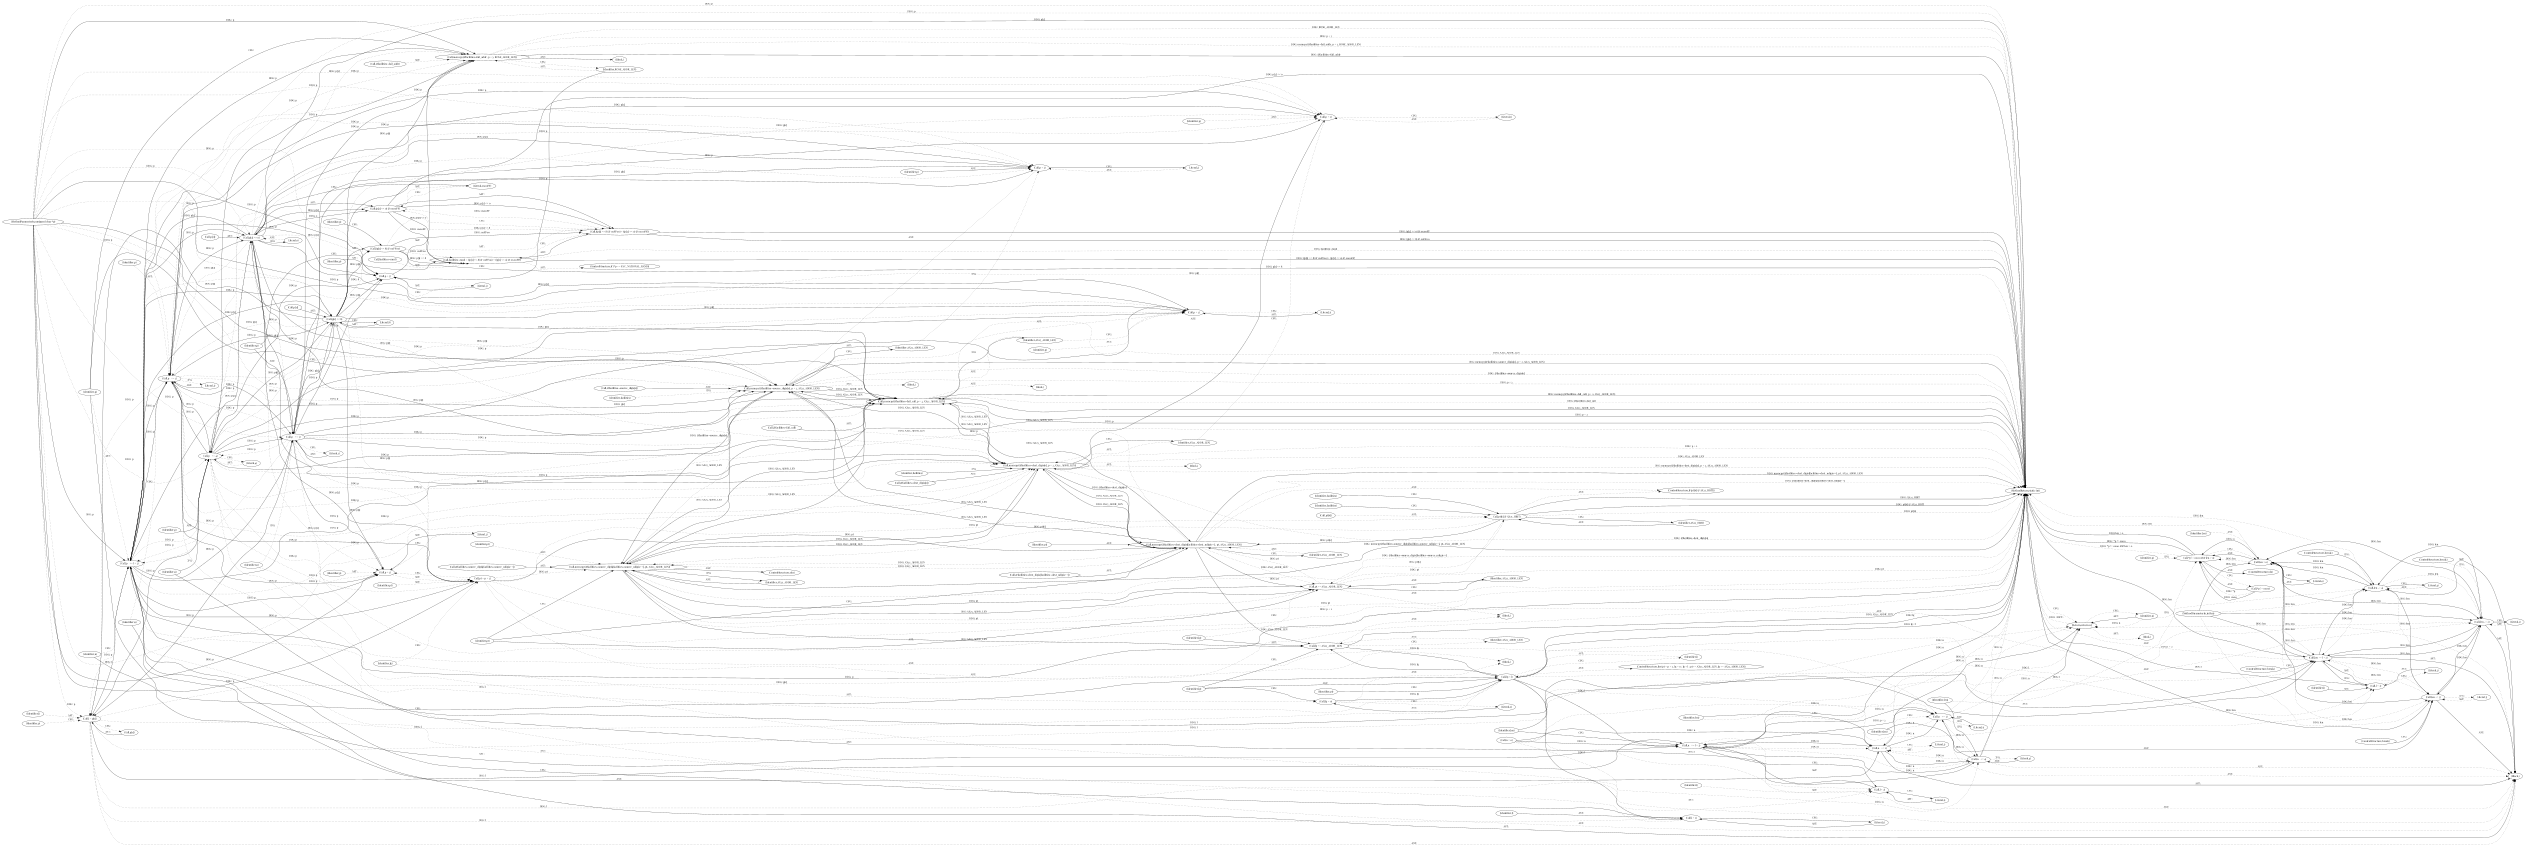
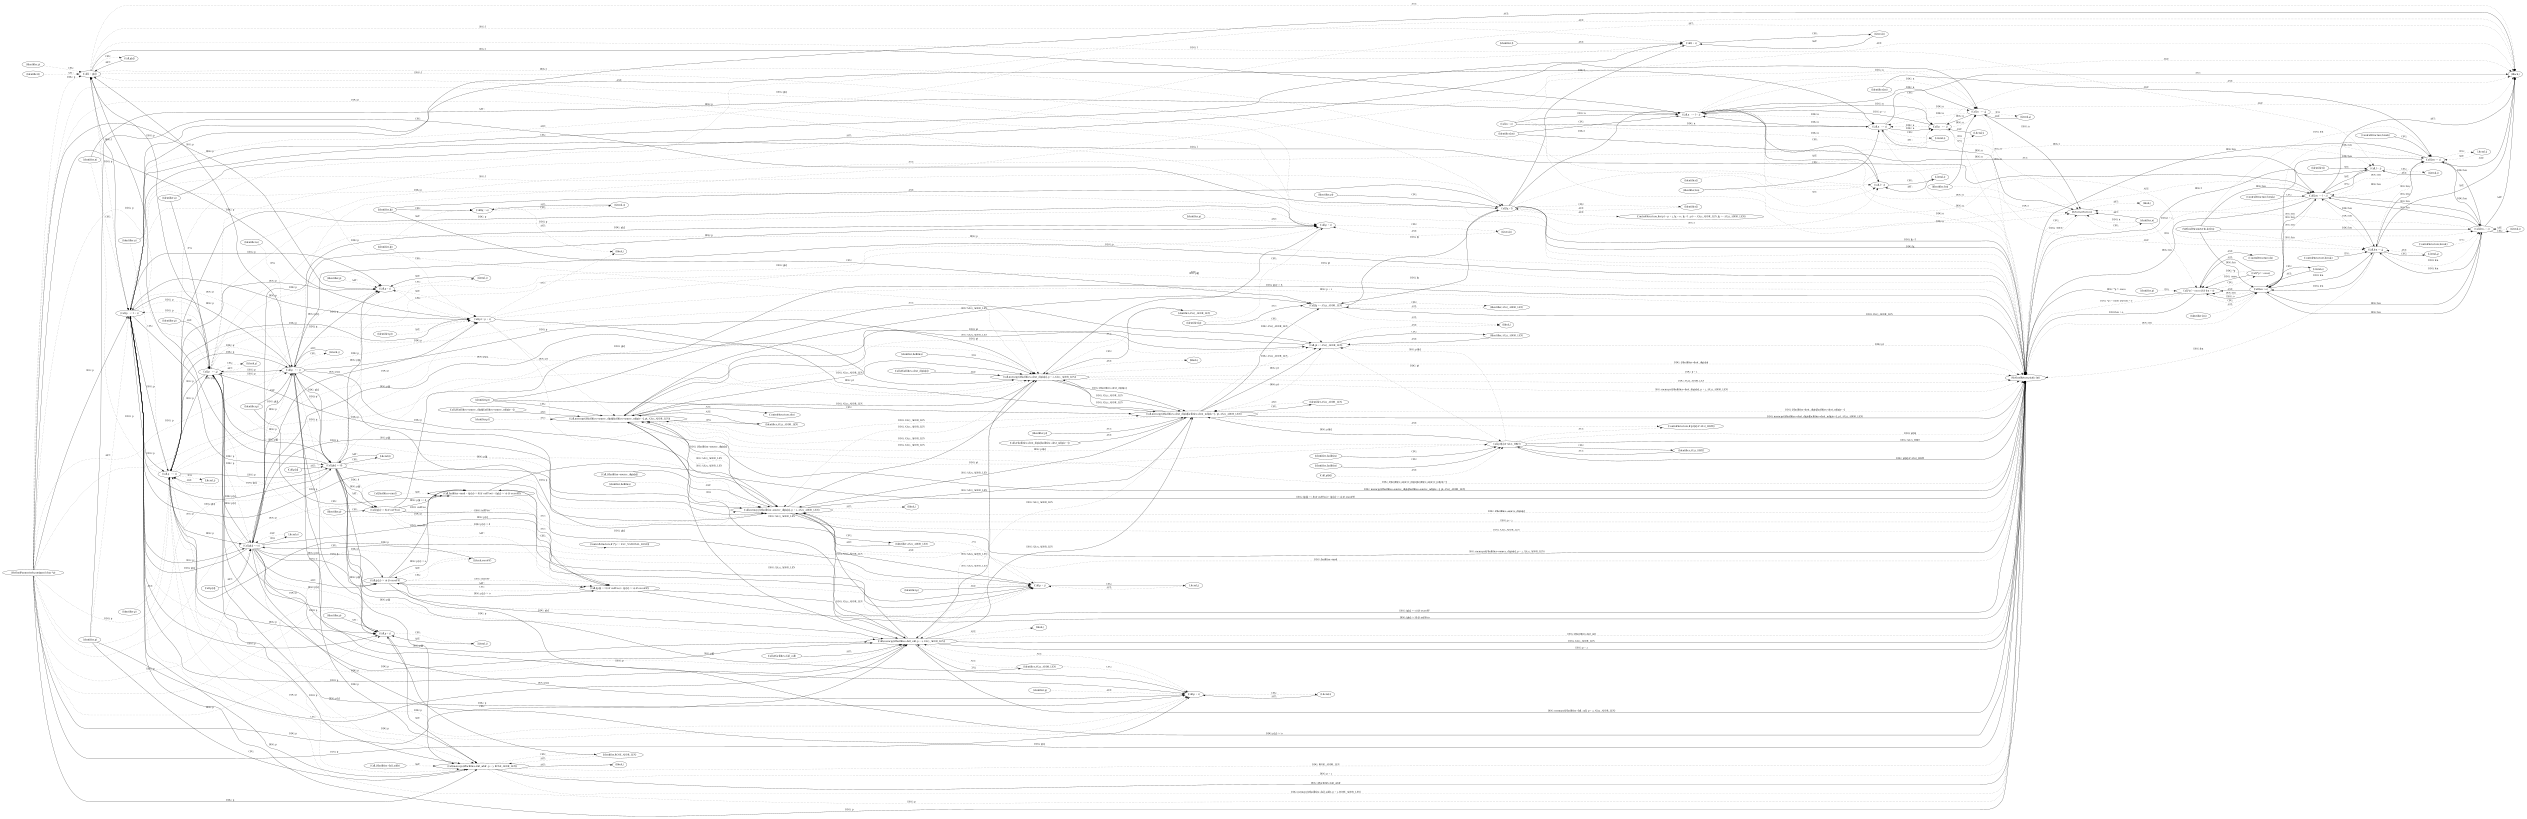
edge "(Call,n   += l + 2)" -> "(MethodReturn,static int)": style solid -> dotted
edge "(Call,lg = 0)" -> "(Call,lg < l)": removed, label "DDG: lg"
edge "(Call,n   += 2)" -> "(Call,n   += 4)": style solid -> dotted
